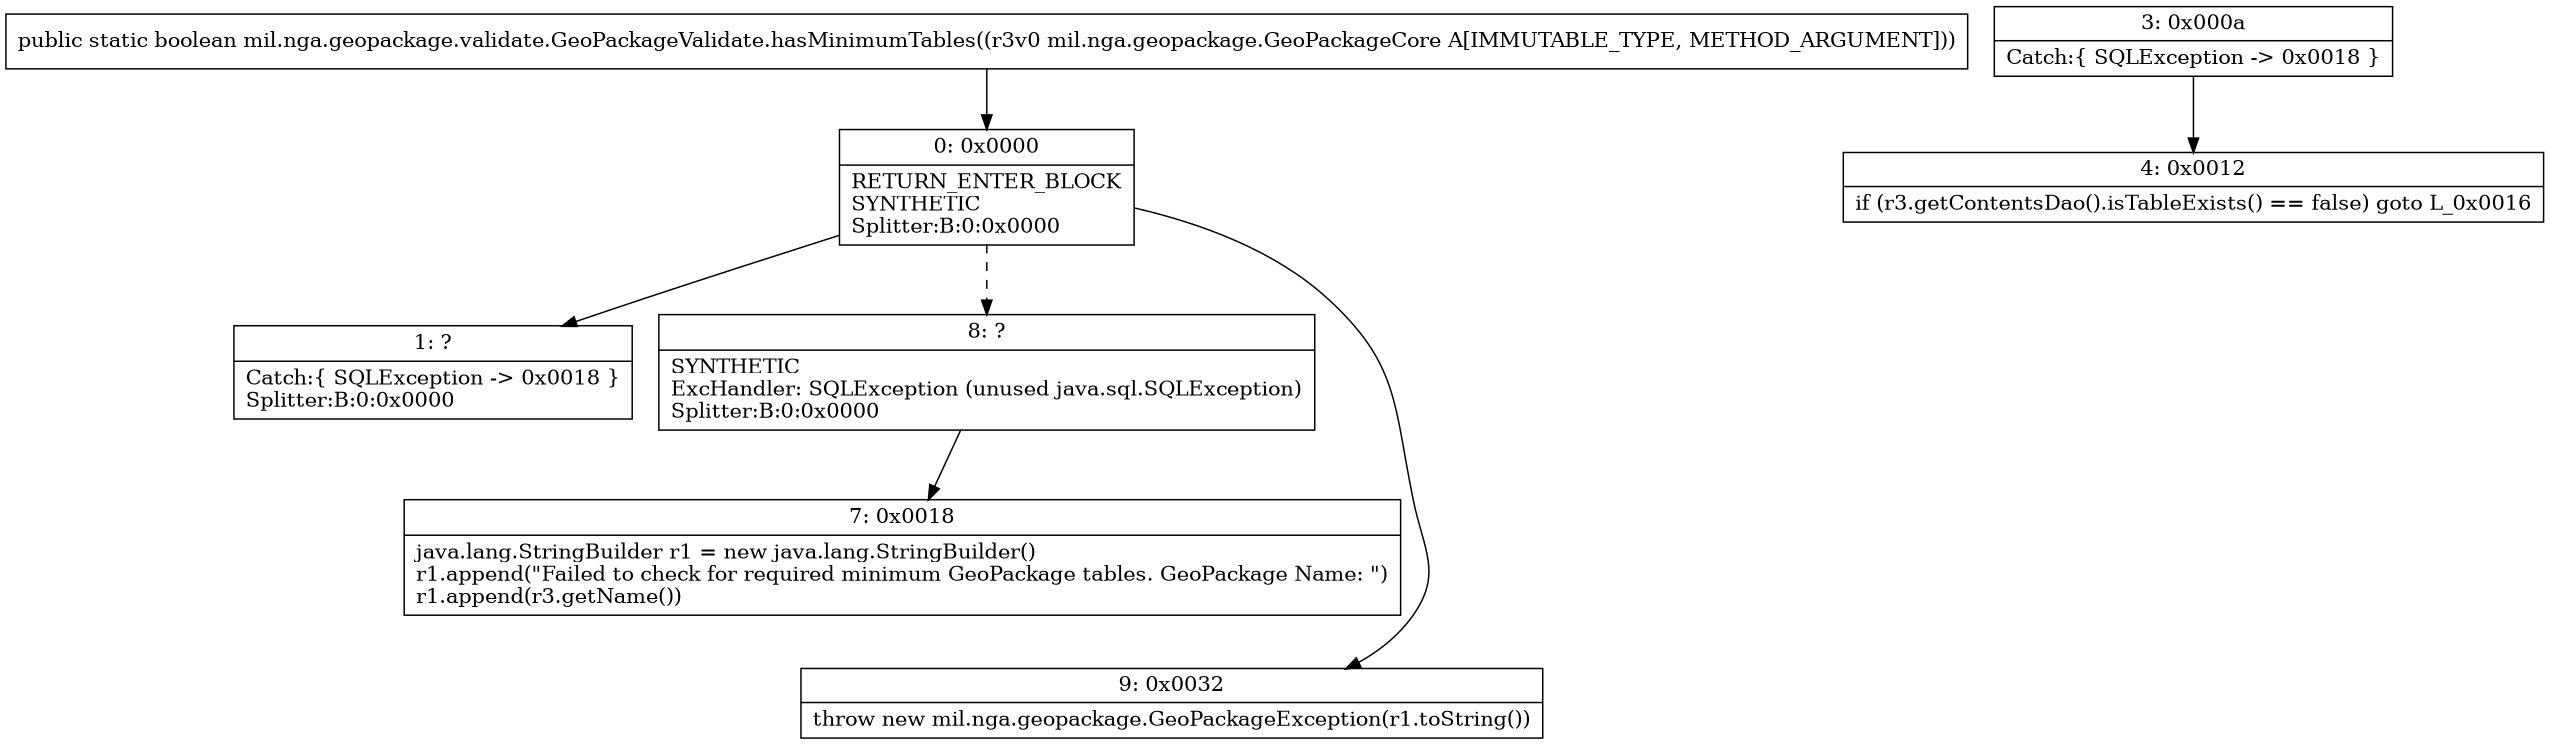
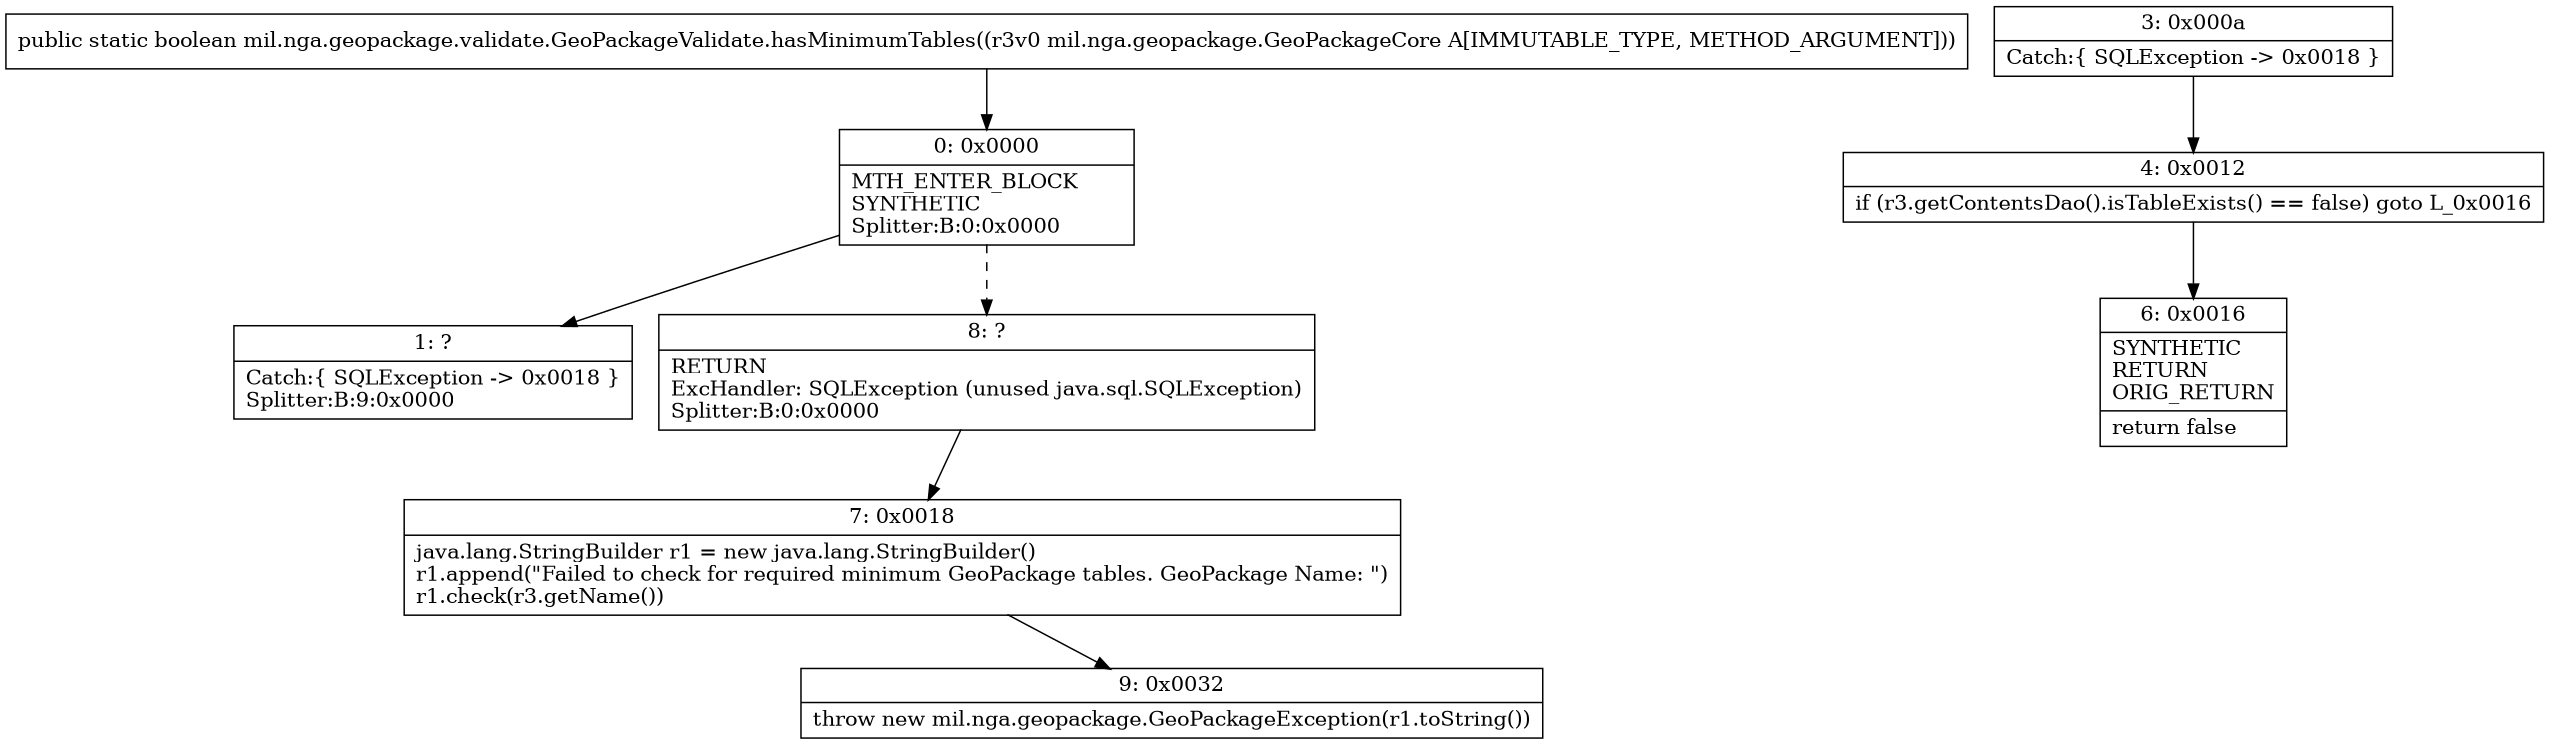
node "0: 0x0000": text "RETURN_ENTER_BLOCK" -> "MTH_ENTER_BLOCK"
node "8: ?": text "SYNTHETIC" -> "RETURN"
node "6: 0x0016": added
edge "0: 0x0000" -> "9: 0x0032": now "7: 0x0018" -> "9: 0x0032"
node "1: ?": text "Splitter:B:0:0x0000" -> "Splitter:B:9:0x0000"
node "7: 0x0018": text "r1.append(r3.getName())" -> "r1.check(r3.getName())"
